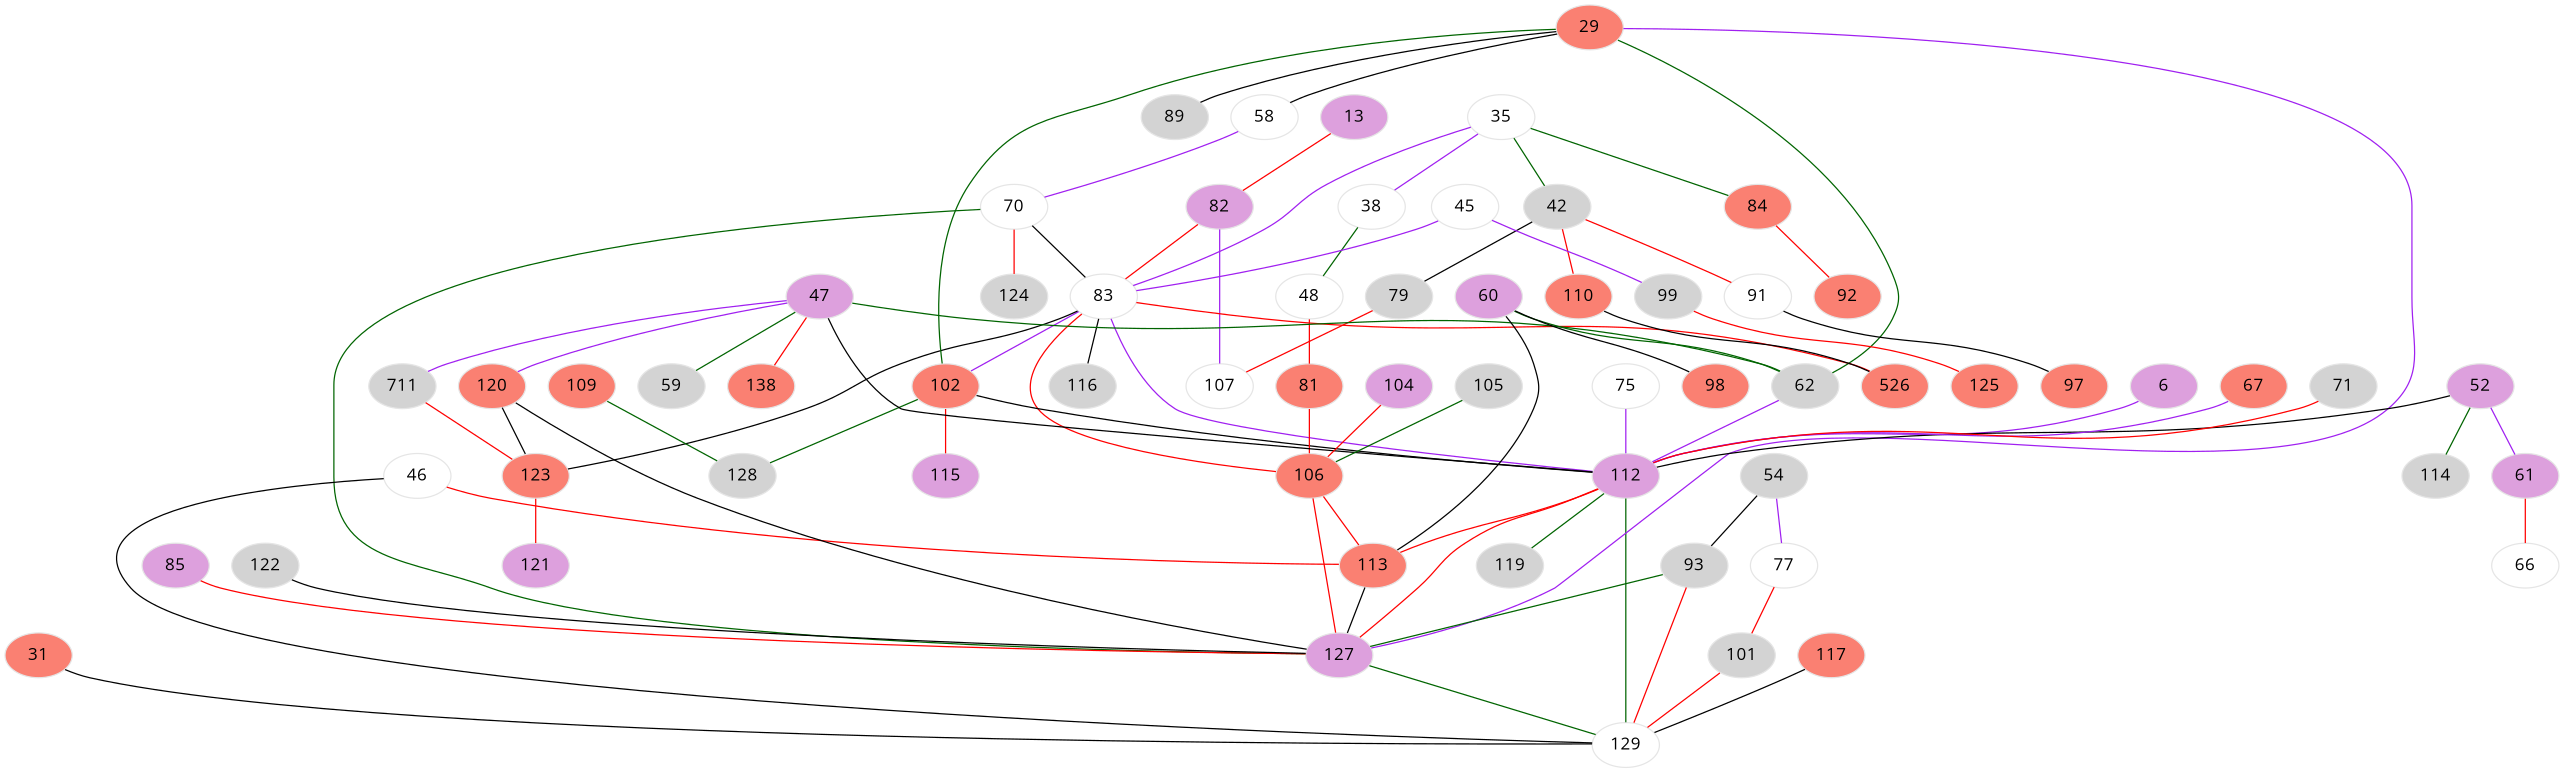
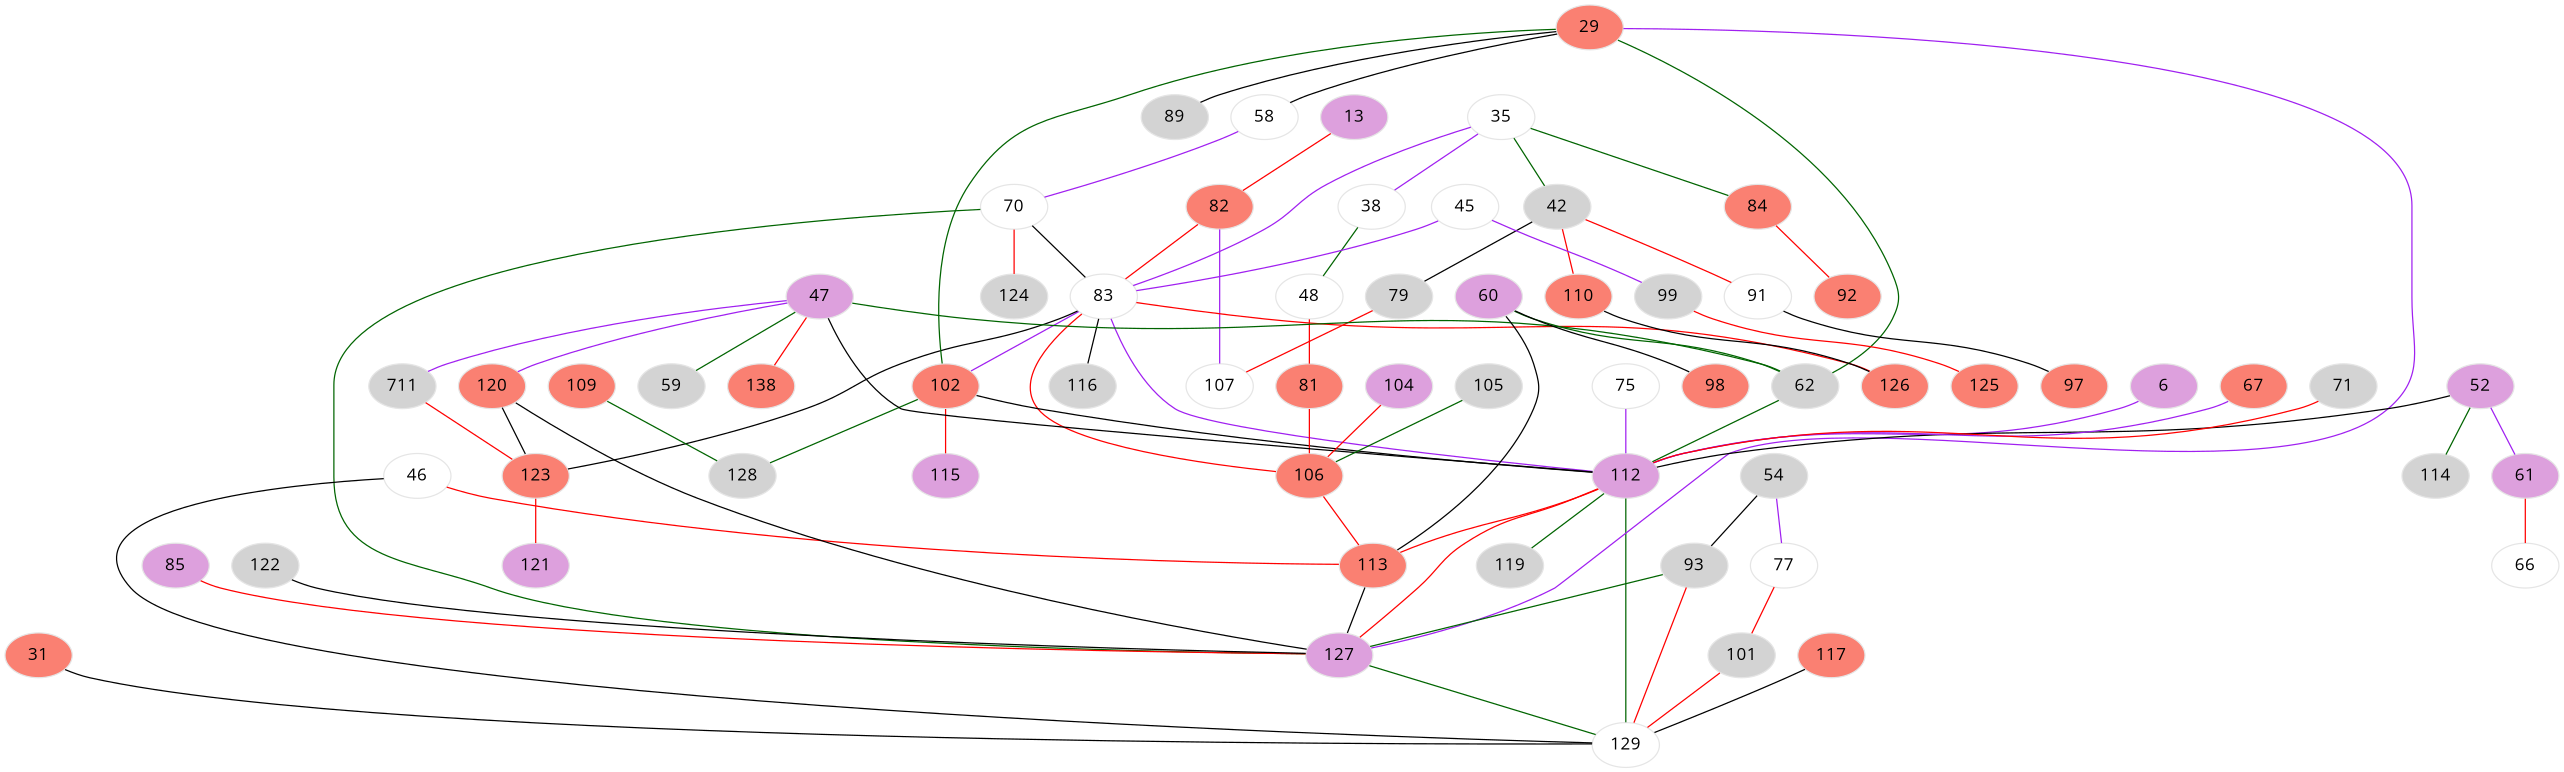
node "82": fillcolor plum -> salmon
node "526": label "526" -> "126"
edge "62" -- "112": color purple -> darkgreen
edge "106" -- "127": removed
